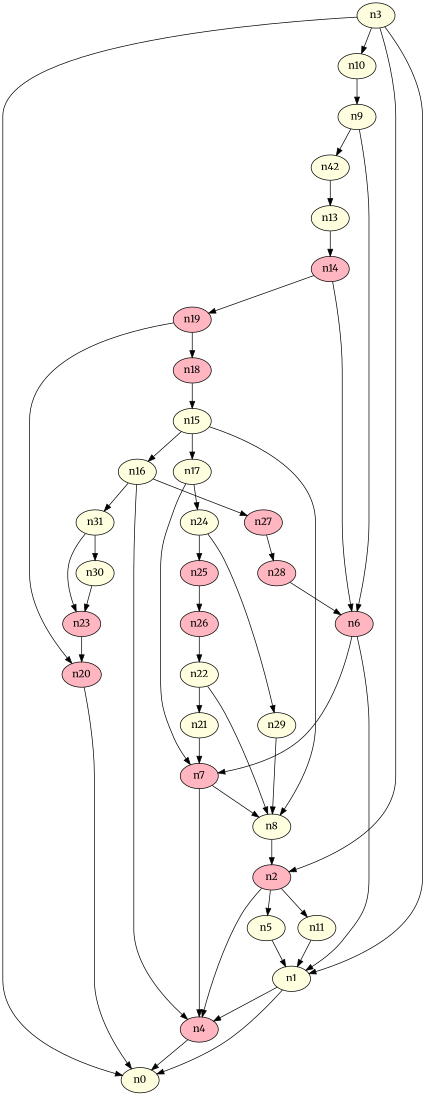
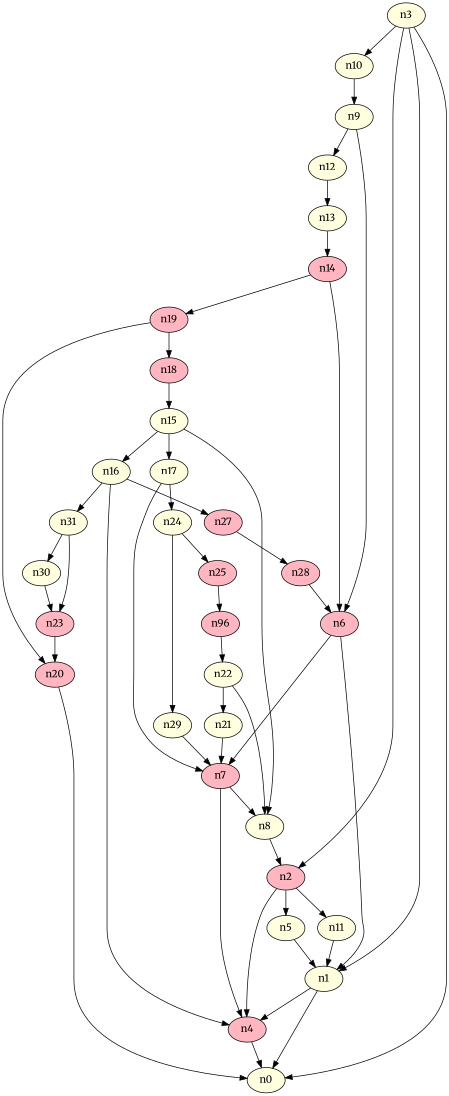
node "n42": label "n42" -> "n12"
node "n26": label "n26" -> "n96"
edge "n29" -> "n8": now "n29" -> "n7"
